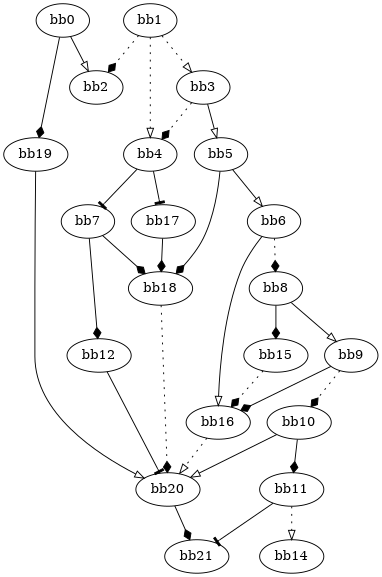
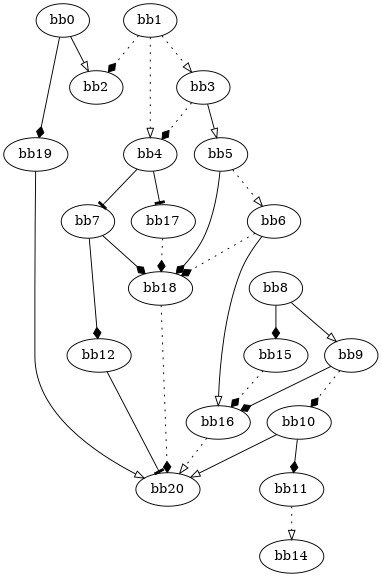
edge "bb5" -> "bb6": style solid -> dotted
edge "bb17" -> "bb18": style solid -> dotted
edge "bb6" -> "bb8": now "bb6" -> "bb18"
node "bb21": removed
